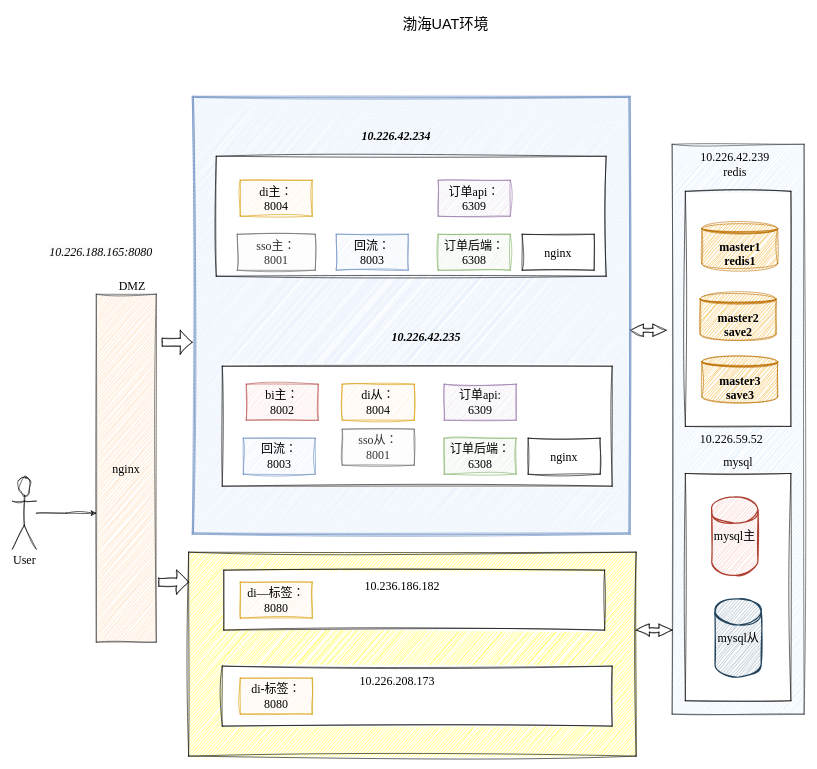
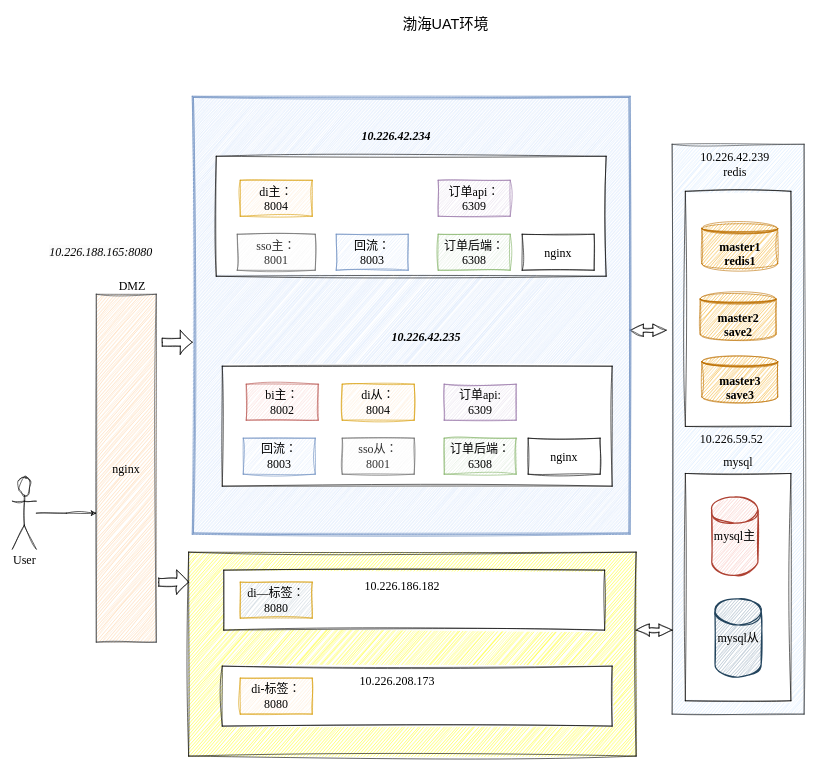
node "sso从： 8001": moved (378, 447) -> (378, 456)
node "10.236.186.182": label "10.236.186.182" -> "10.226.186.182"
node "di—标签： 8080": fillcolor #ffe6cc -> #bac8d3
